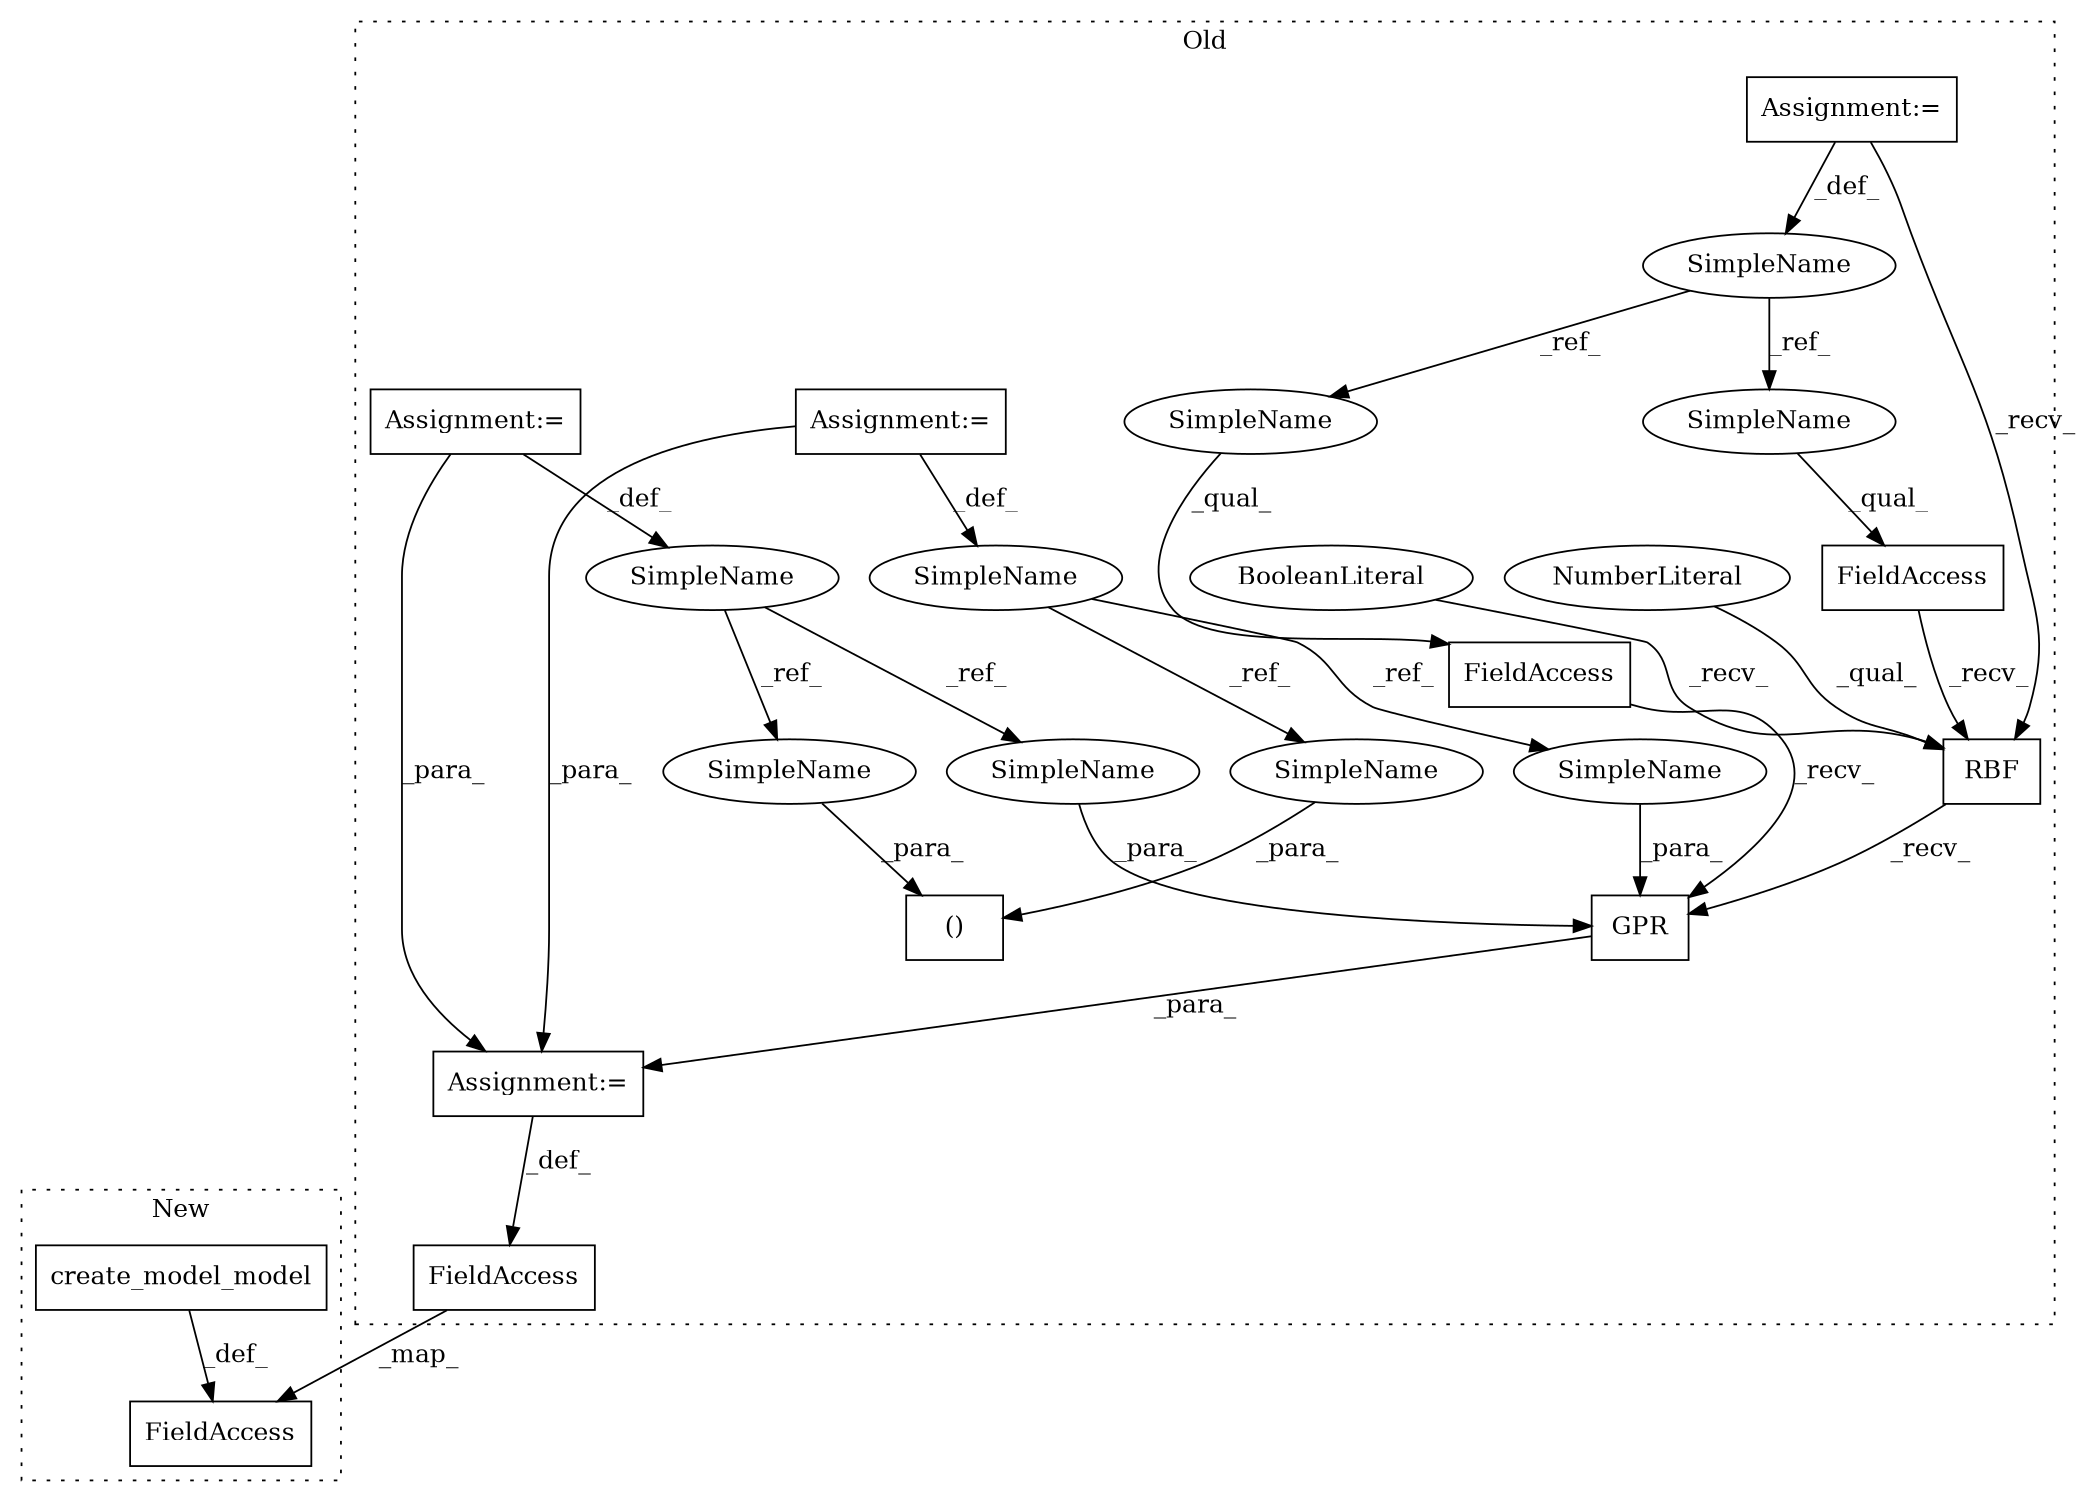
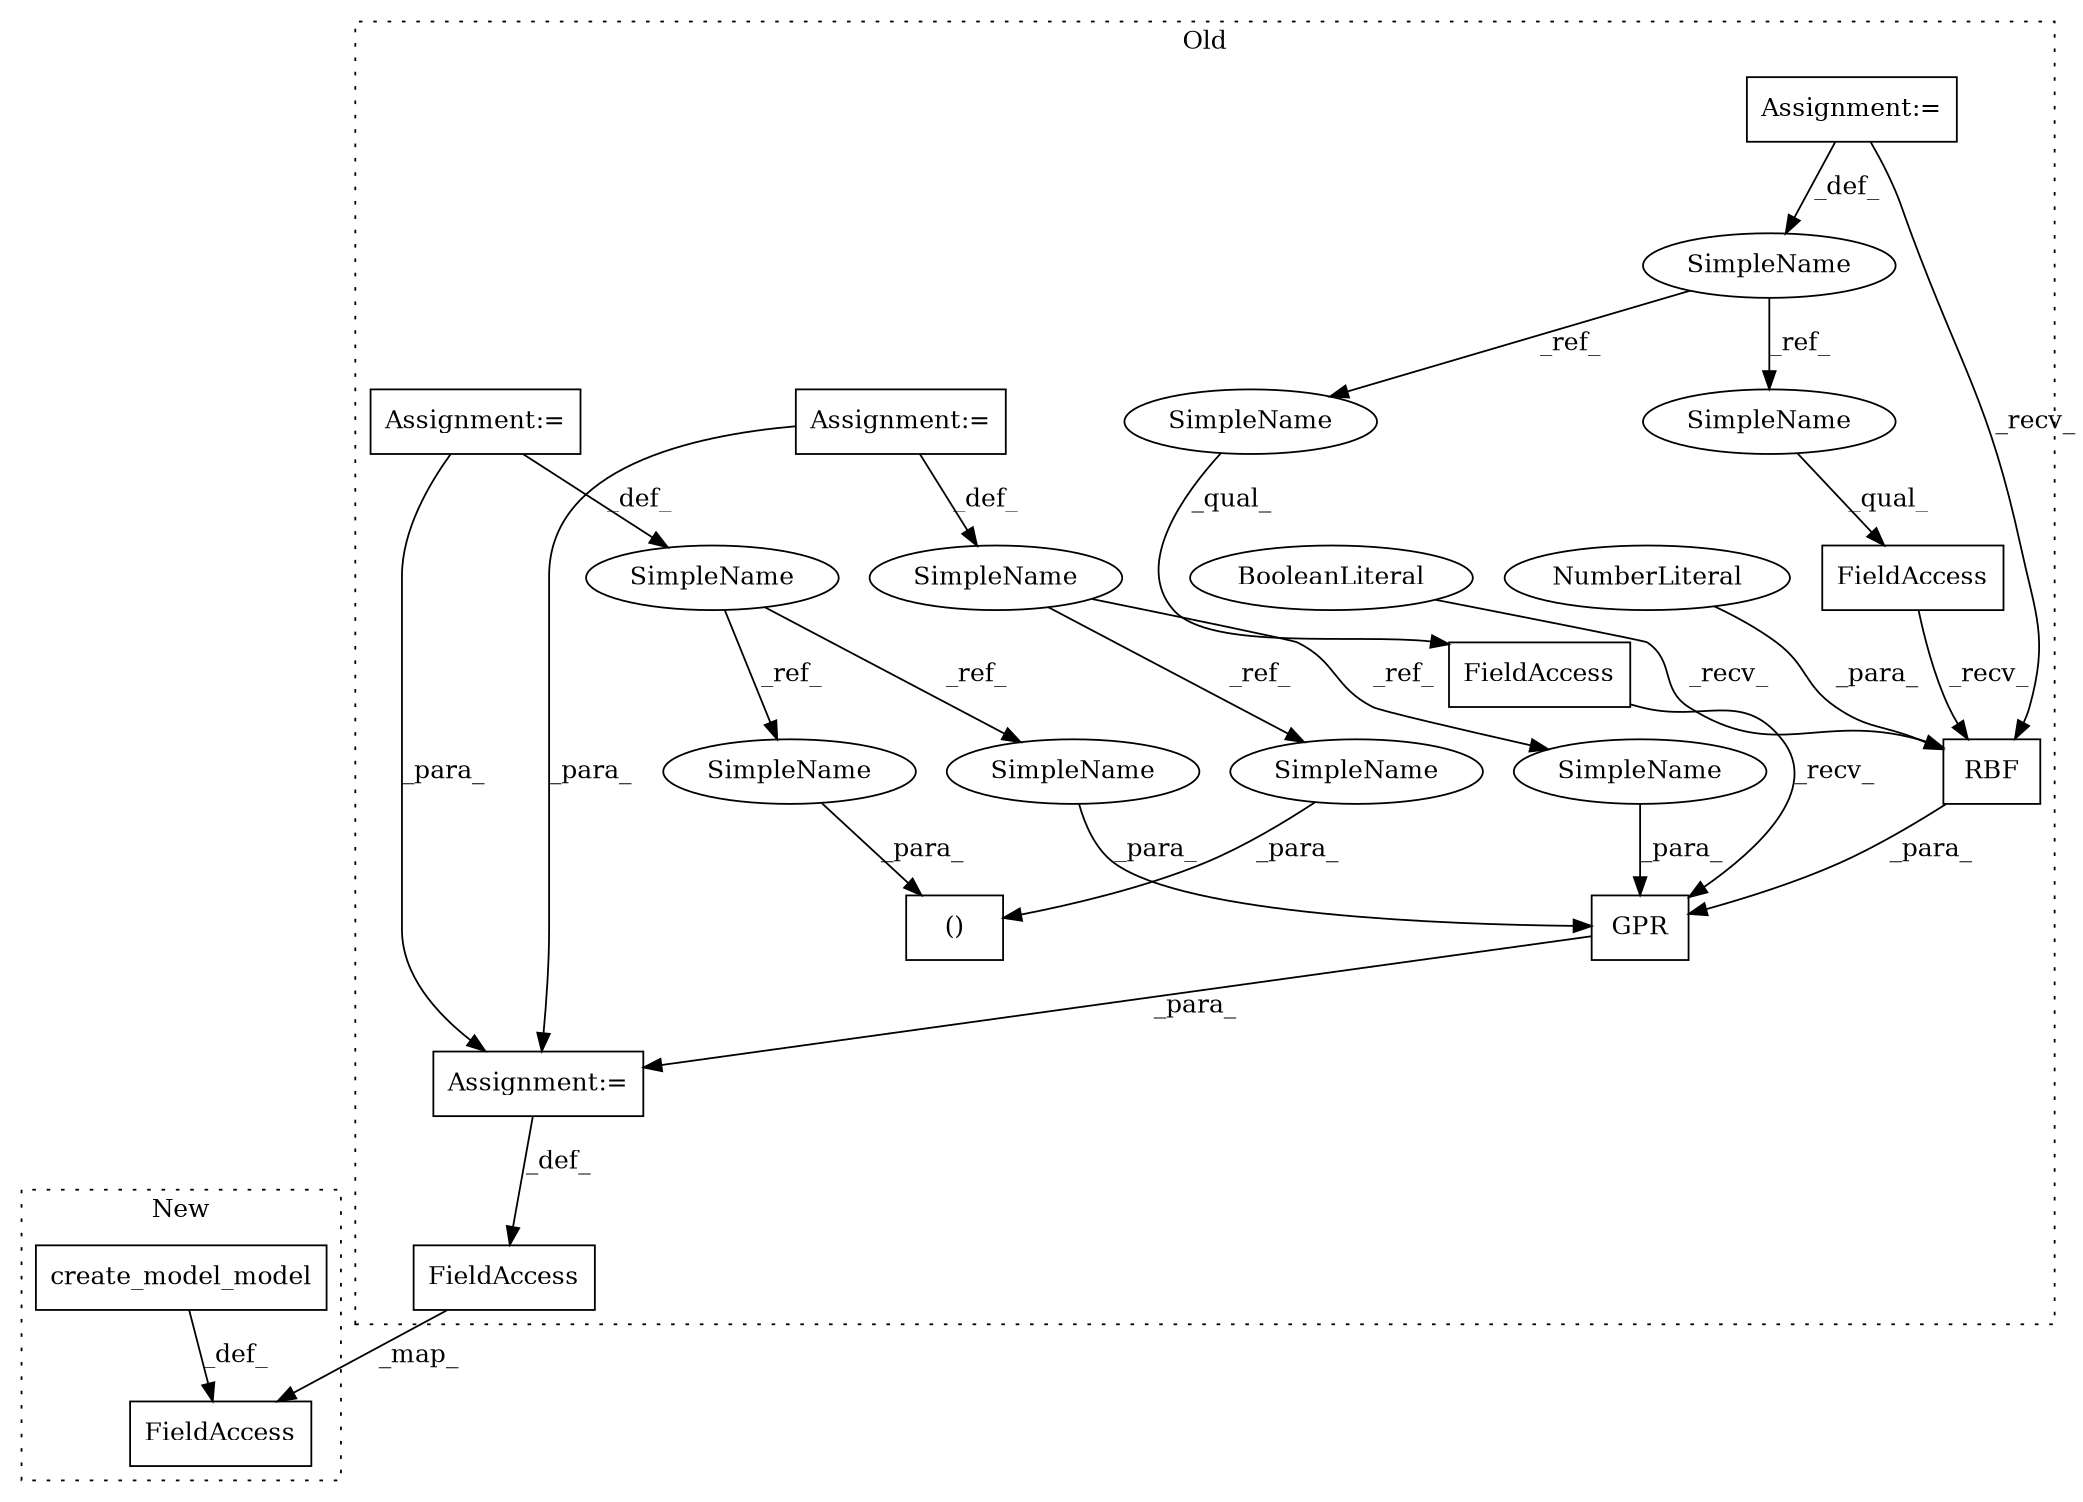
edge "NumberLiteral" -> "RBF": label "_qual_" -> "_para_"
edge "RBF" -> "GPR": label "_recv_" -> "_para_"
